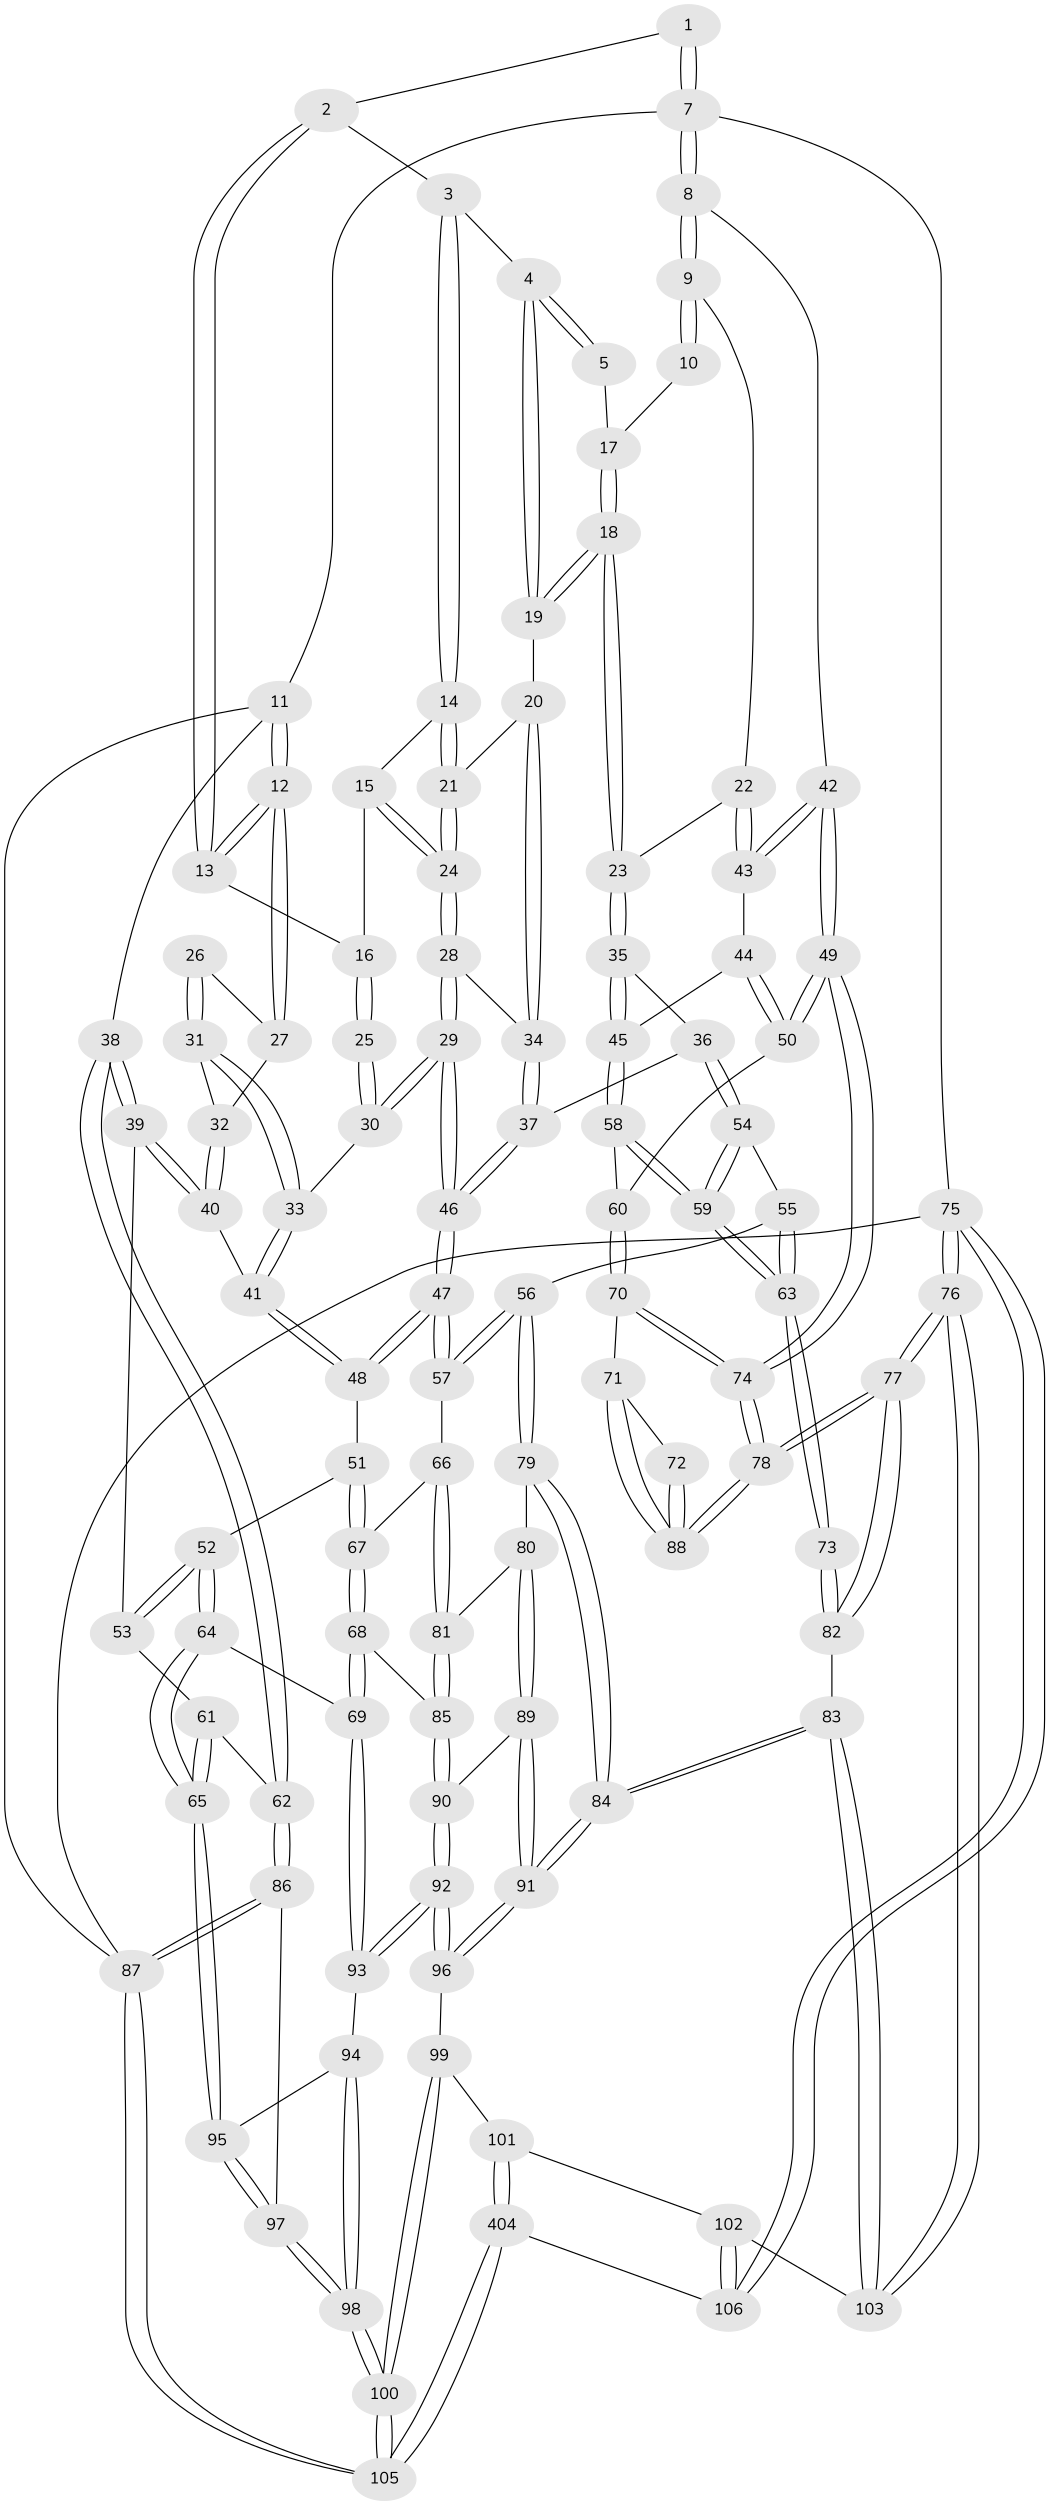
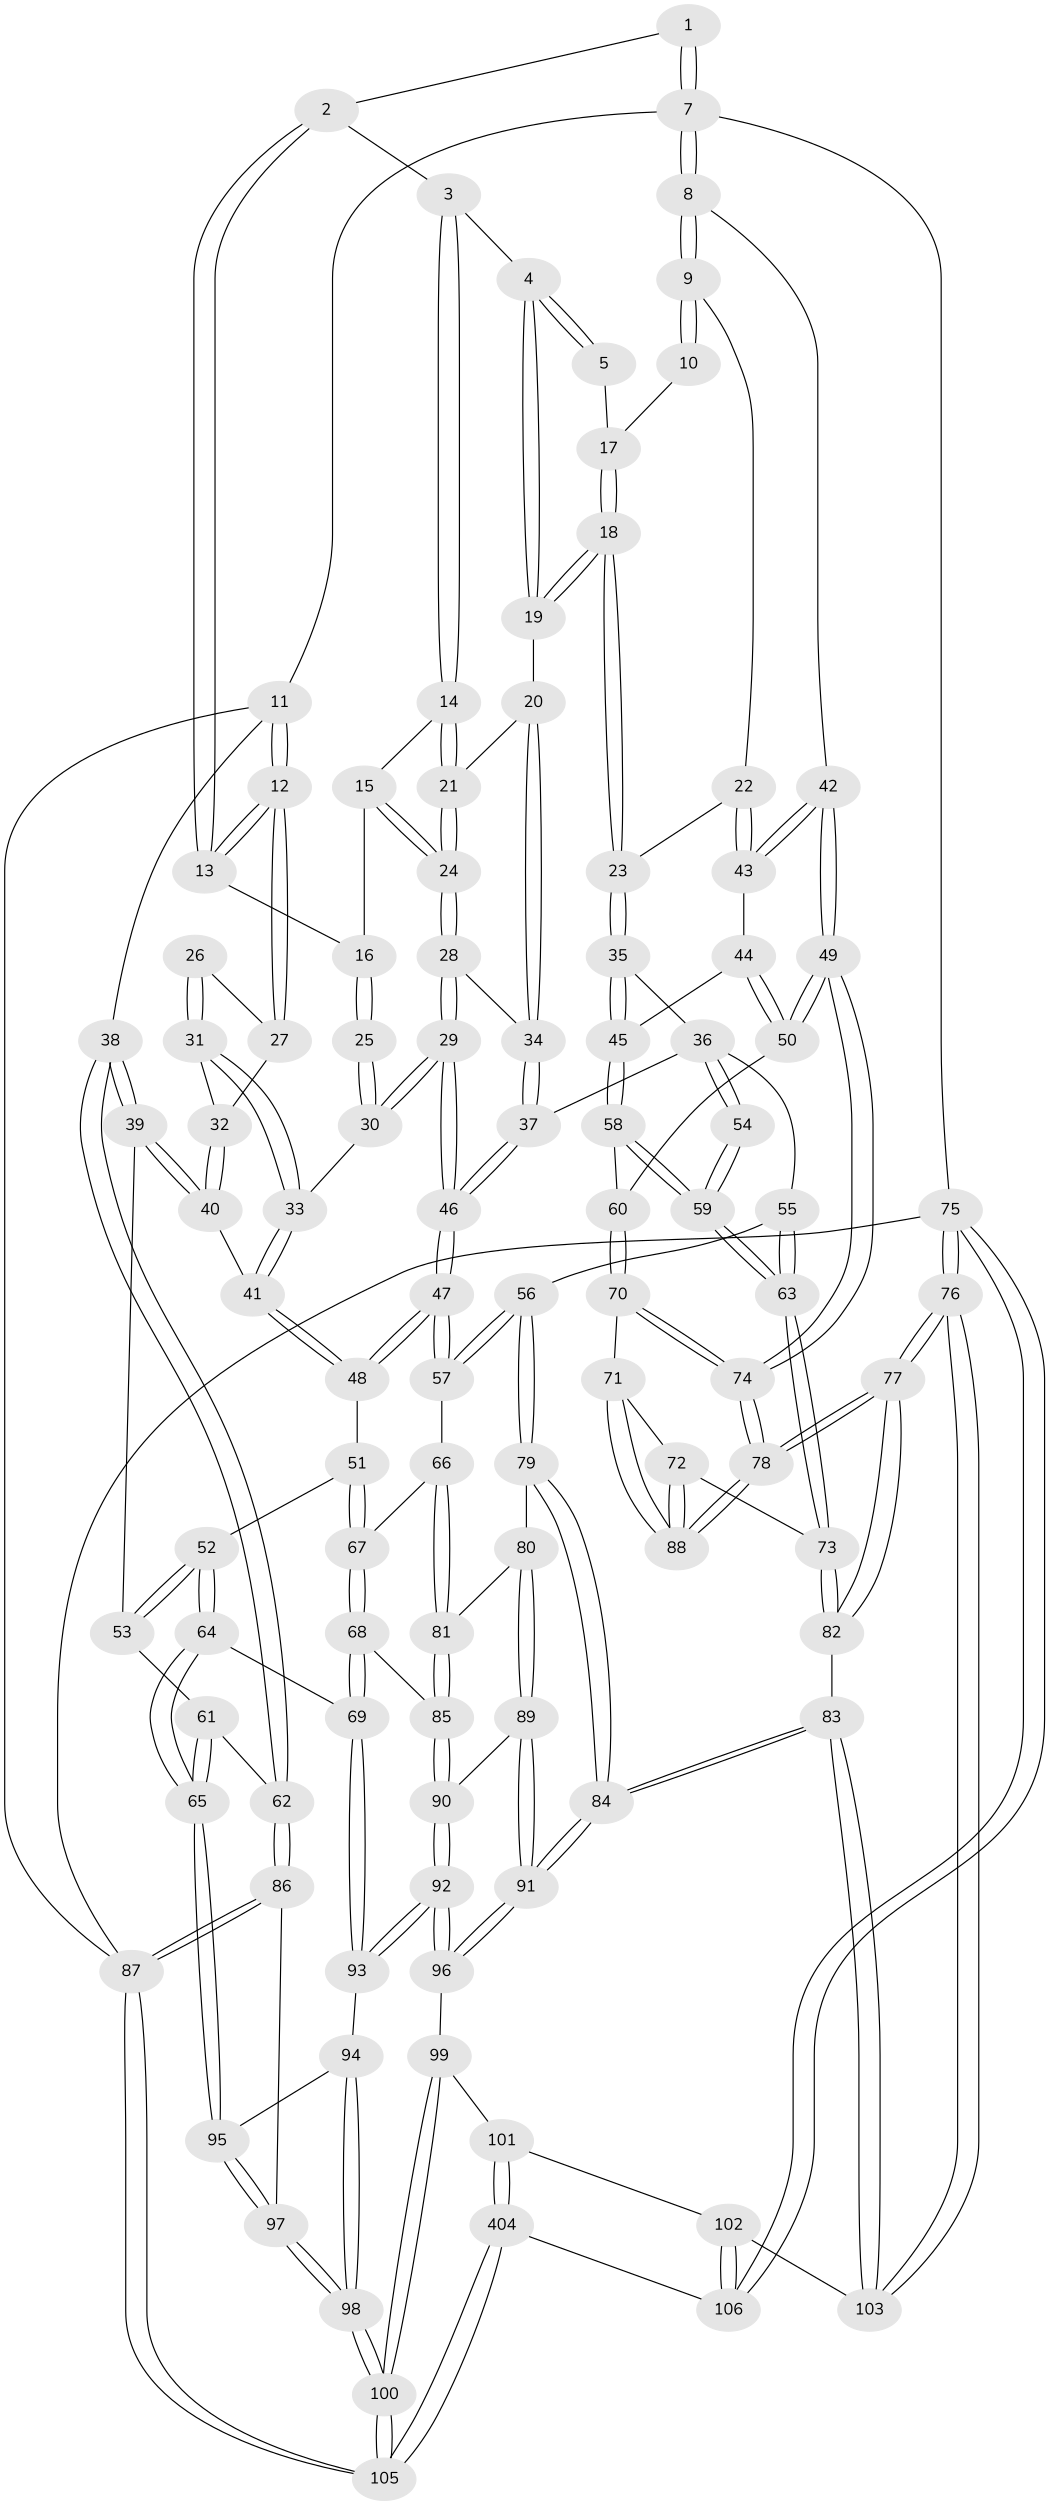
edge "54" -- "55": now "36" -- "55"
edge "72" -- "73": added
